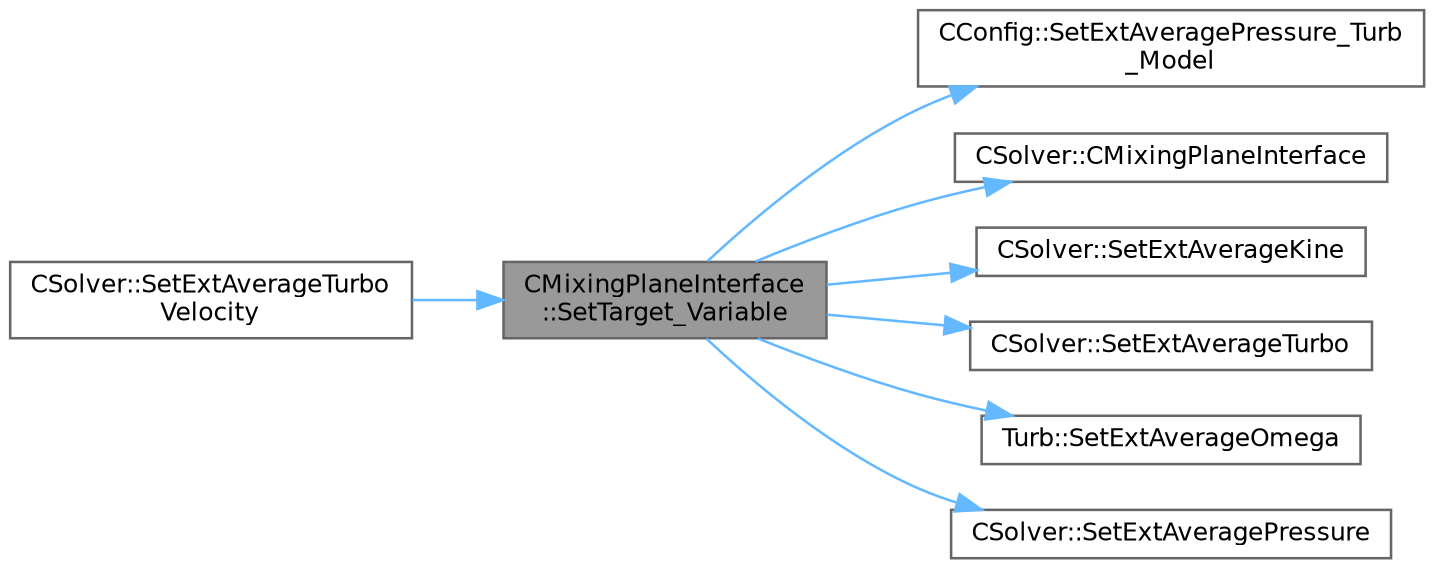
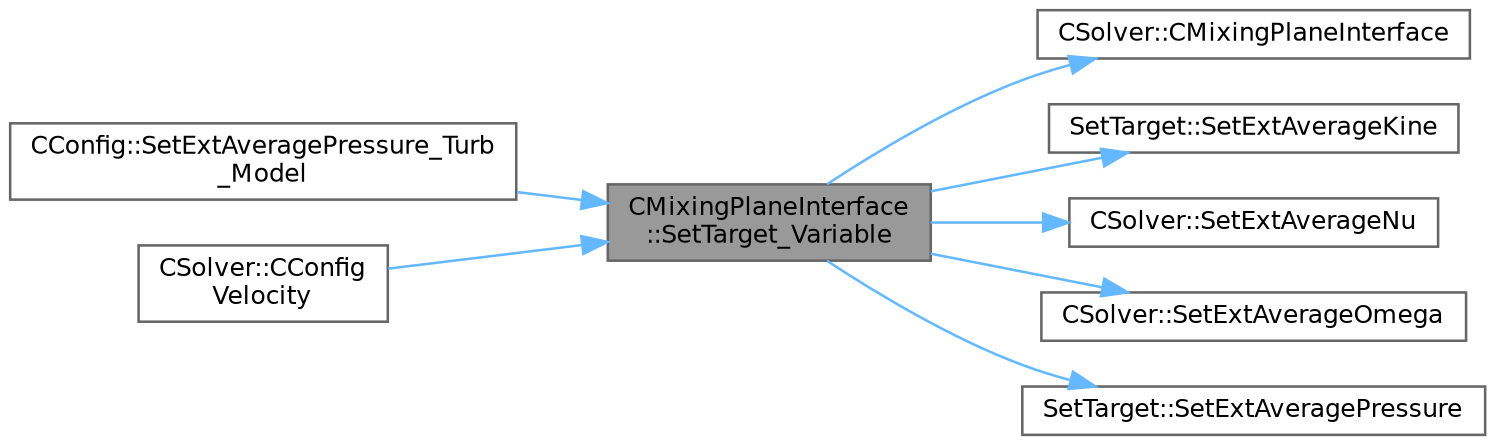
edge "CMixingPlaneInterface ::SetTarget_Variable" -> "CConfig::SetExtAveragePressure_Turb _Model": reversed
node "CSolver::SetExtAverageKine": label "CSolver::SetExtAverageKine" -> "SetTarget::SetExtAverageKine"
node "CSolver::SetExtAverageTurbo Velocity": label "CSolver::SetExtAverageTurbo Velocity" -> "CSolver::CConfig Velocity"
node "CSolver::SetExtAverageTurbo": label "CSolver::SetExtAverageTurbo" -> "CSolver::SetExtAverageNu"
node "Turb::SetExtAverageOmega": label "Turb::SetExtAverageOmega" -> "CSolver::SetExtAverageOmega"
node "CSolver::SetExtAveragePressure": label "CSolver::SetExtAveragePressure" -> "SetTarget::SetExtAveragePressure"
